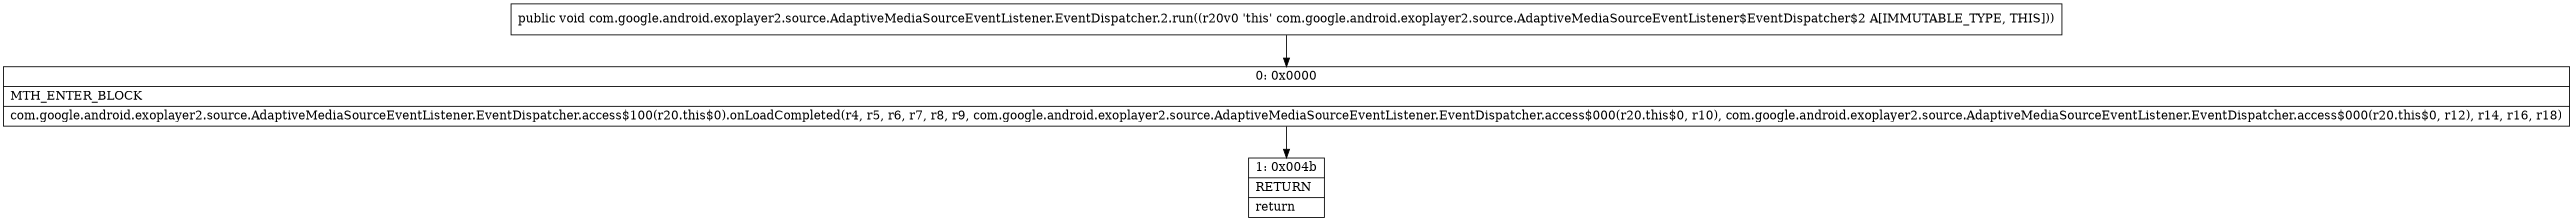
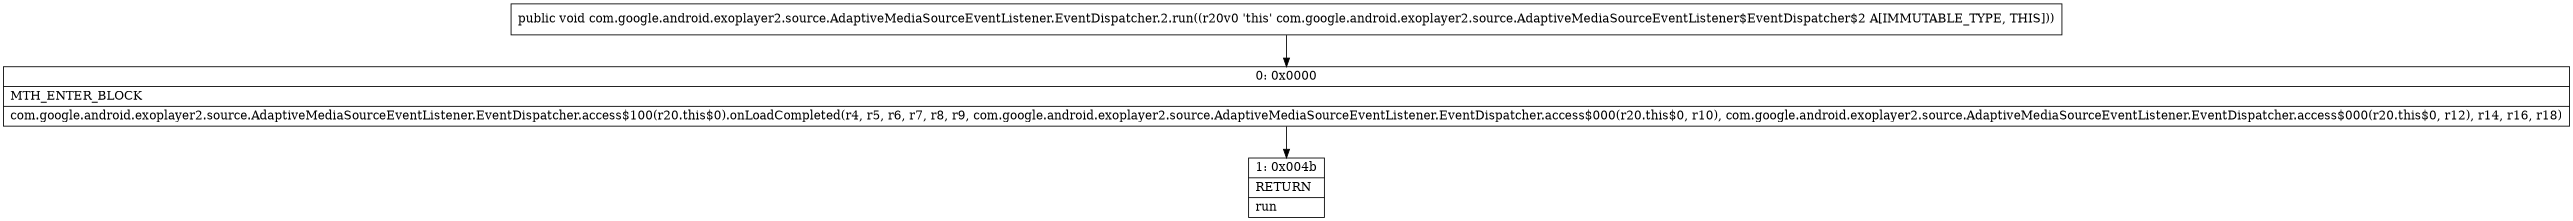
node "1: 0x004b": text "return" -> "run"
